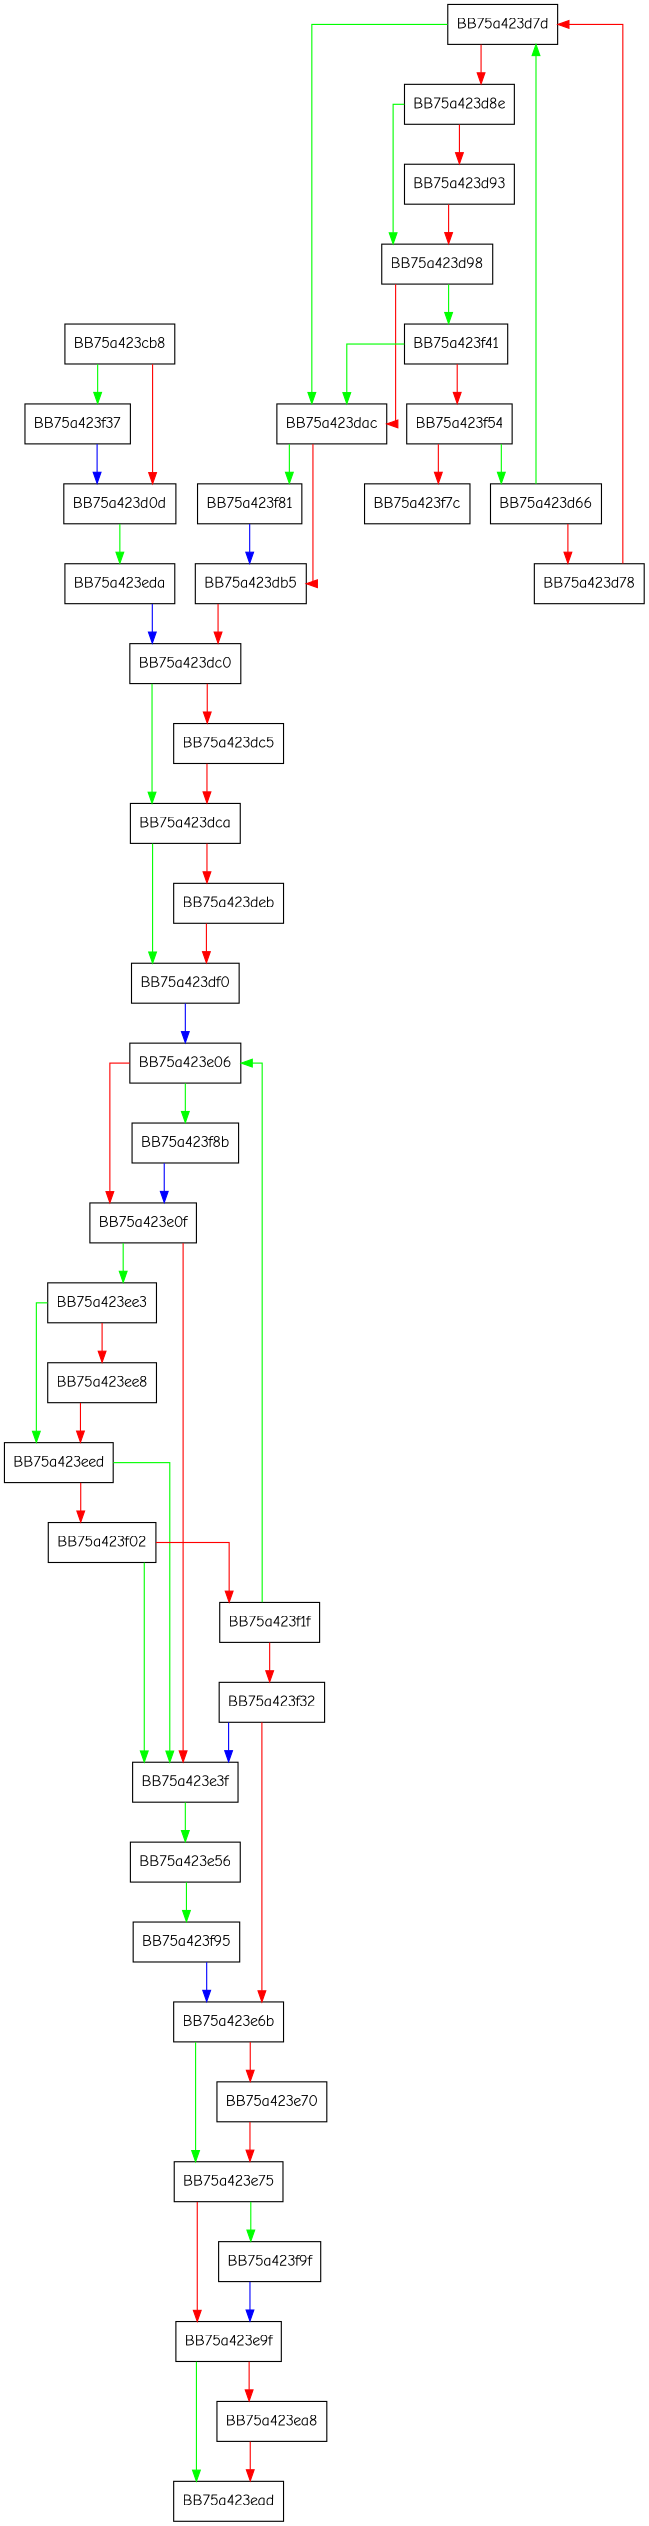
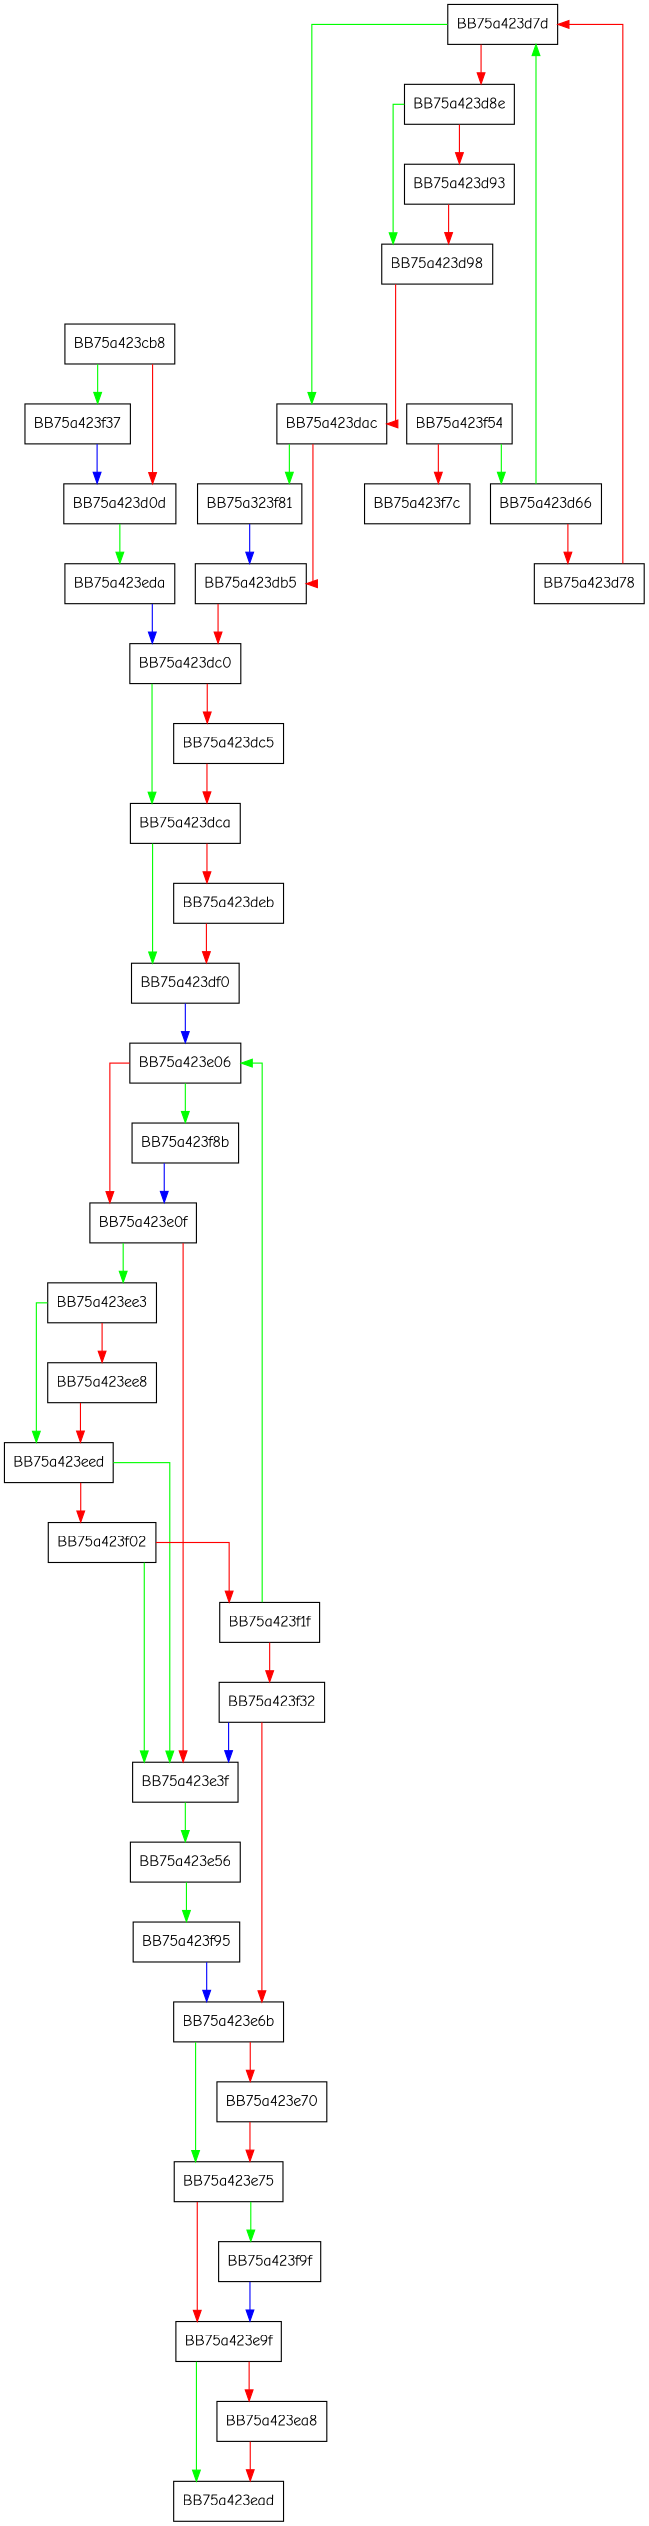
node "BB75a423f41": removed
node "BB75a423f81": label "BB75a423f81" -> "BB75a323f81"
